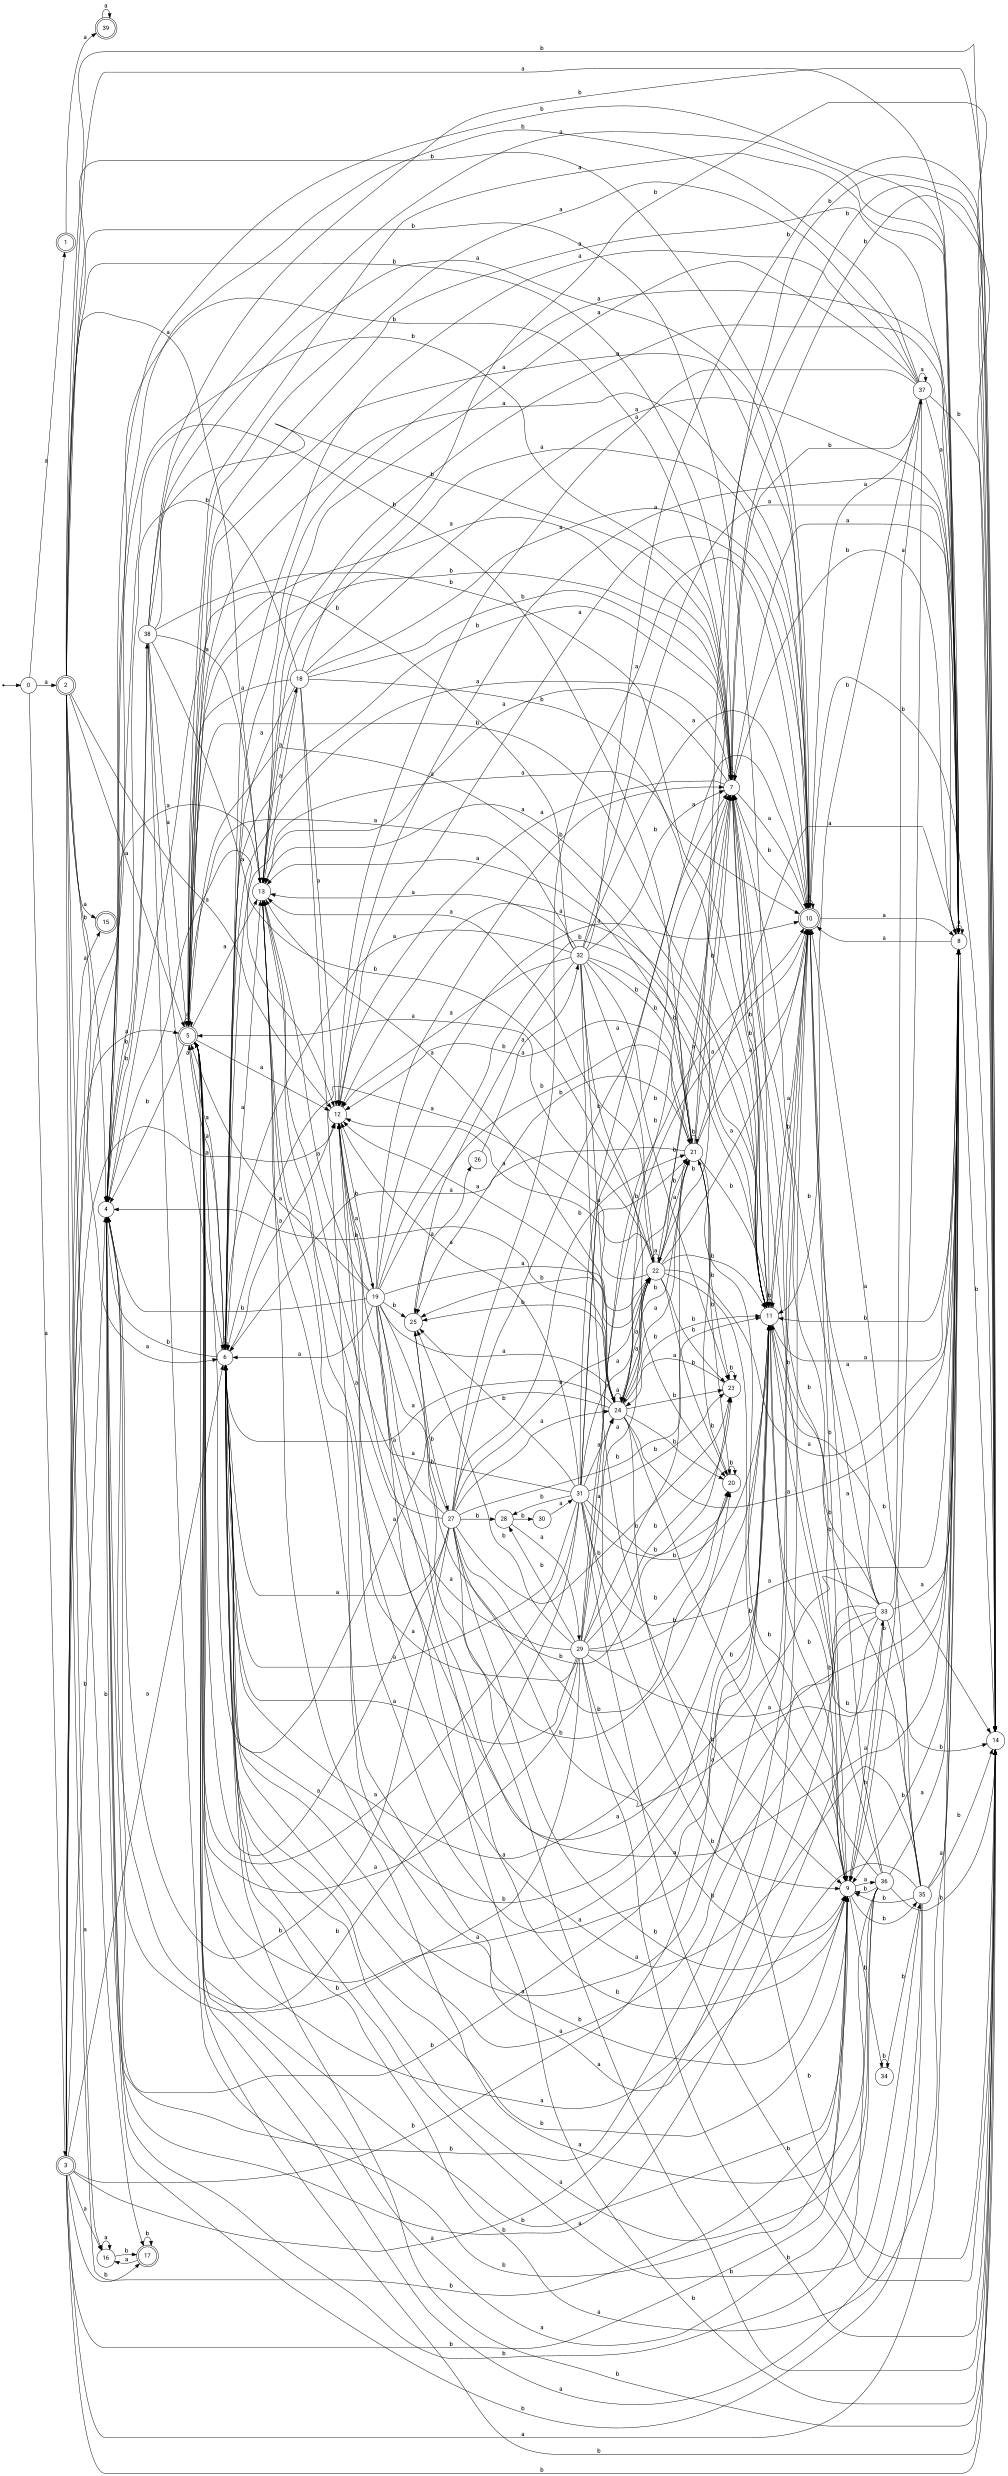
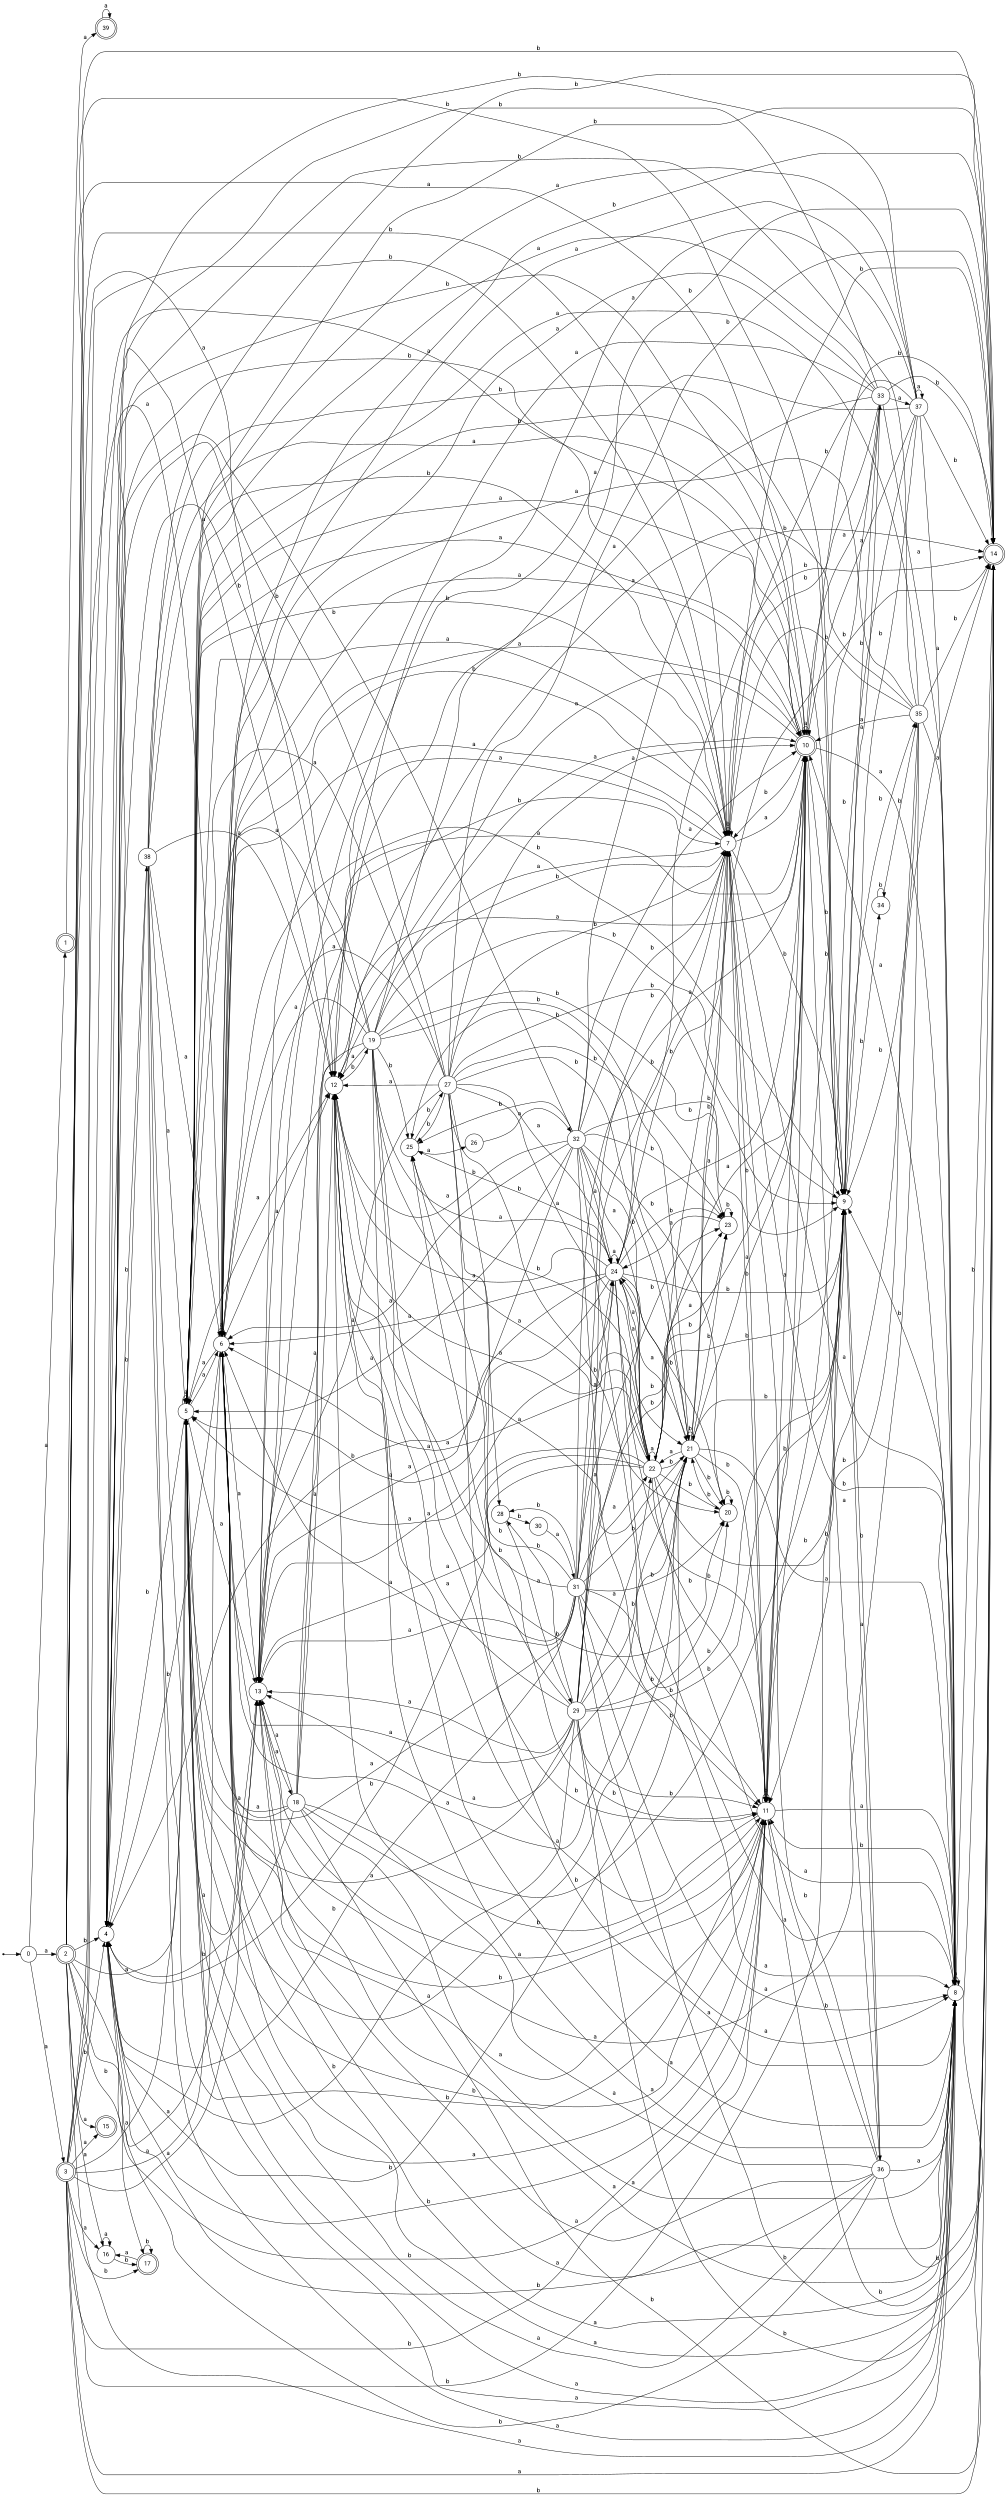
edge "2" -> "10": label "b" -> "a"
node "5": shape doublecircle -> circle
node "14": shape circle -> doublecircle
edge "36" -> "12": added, label "a"
